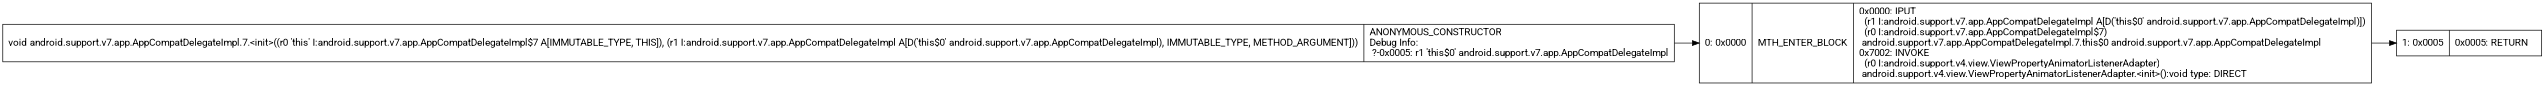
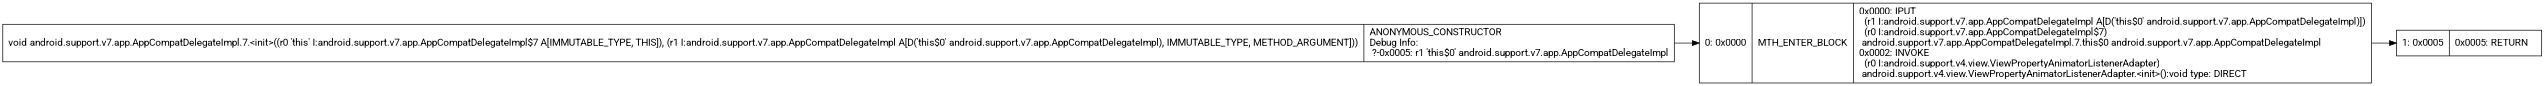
node "0: 0x0000": text "0x7002: INVOKE" -> "0x0002: INVOKE"
